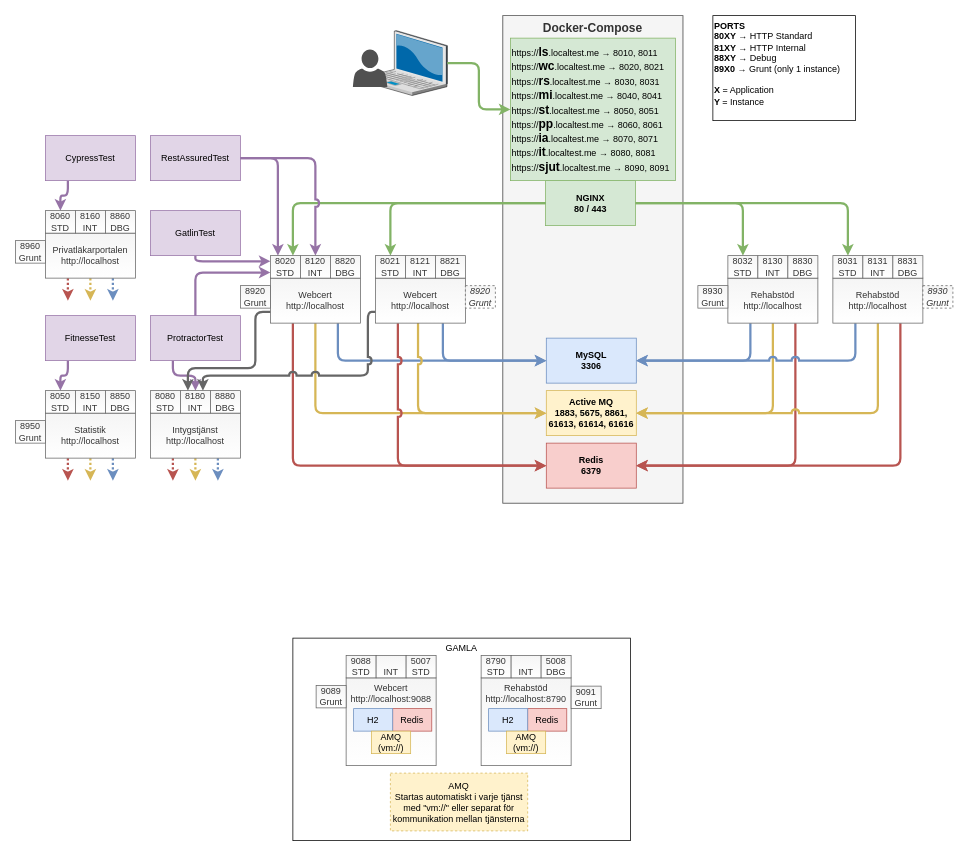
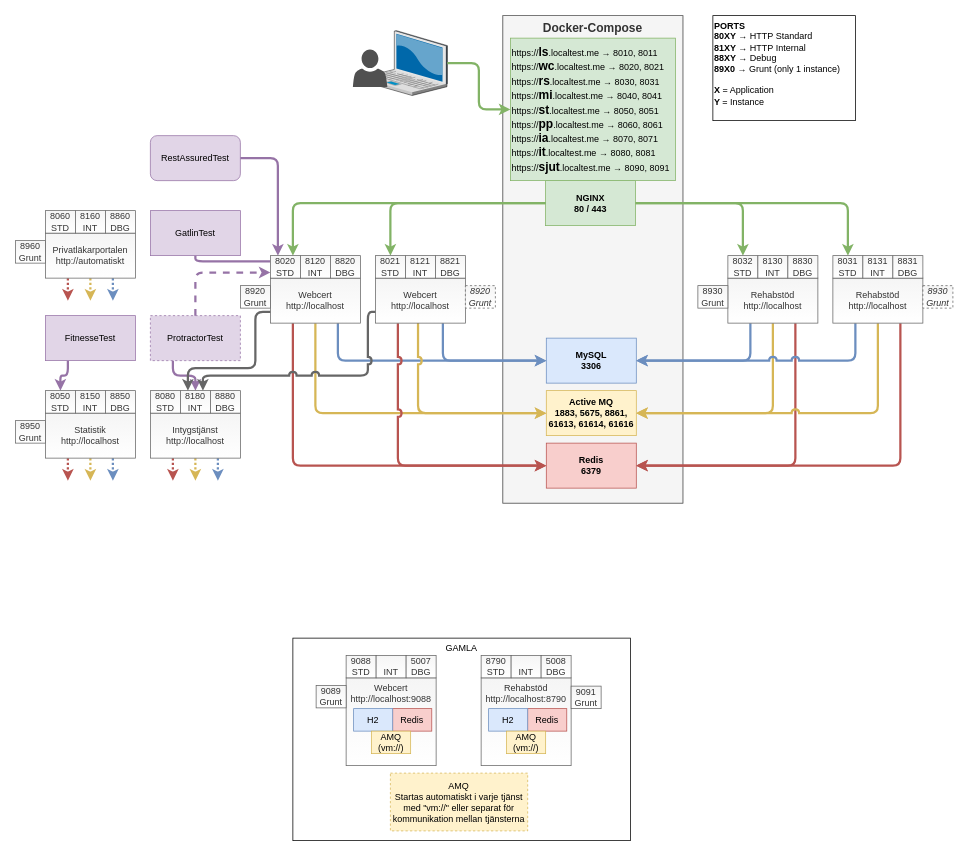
node "CypressTest": removed
node "RestAssuredTest": shape rectangle -> rounded rectangle
edge "RestAssuredTest" -> "8120 INT": removed
edge "CypressTest" -> "8060 STD": removed
node "Privatläkarportalen http://localhost": label "Privatläkarportalen http://localhost" -> "Privatläkarportalen http://automatiskt"
edge "GatlinTest" -> "8020 STD": arrowhead classic -> none
edge "ProtractorTest" -> "8020 STD": style solid -> dashed
node "ProtractorTest": style solid -> dashed
node "5007 STD": label "5007 STD" -> "5007 DBG"
